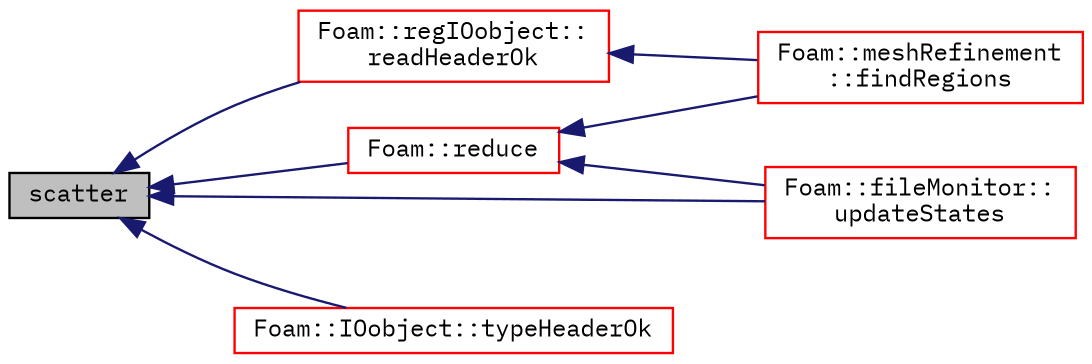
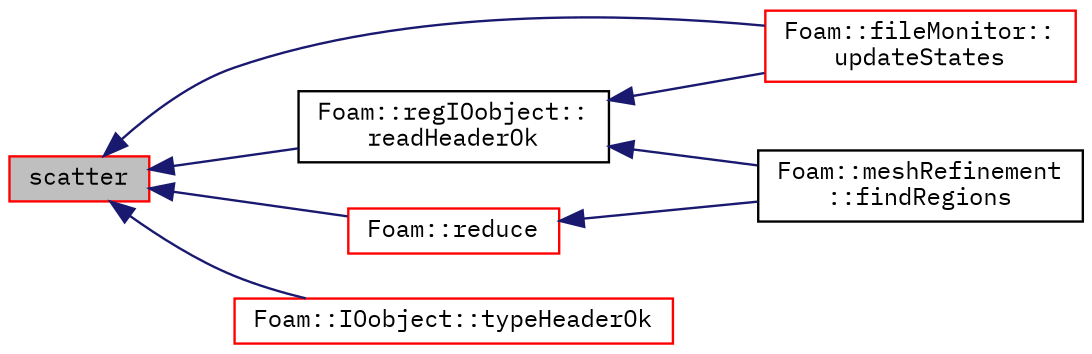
node "Foam::regIOobject:: readHeaderOk": color red -> black
node "Foam::meshRefinement ::findRegions": color red -> black
edge "Foam::fileMonitor:: updateStates" -> "Foam::reduce": now "Foam::fileMonitor:: updateStates" -> "Foam::regIOobject:: readHeaderOk"
node "scatter": color black -> red
